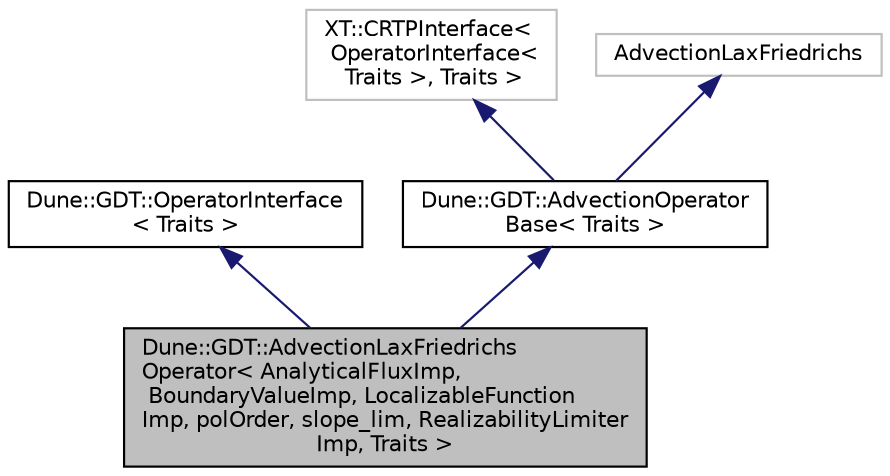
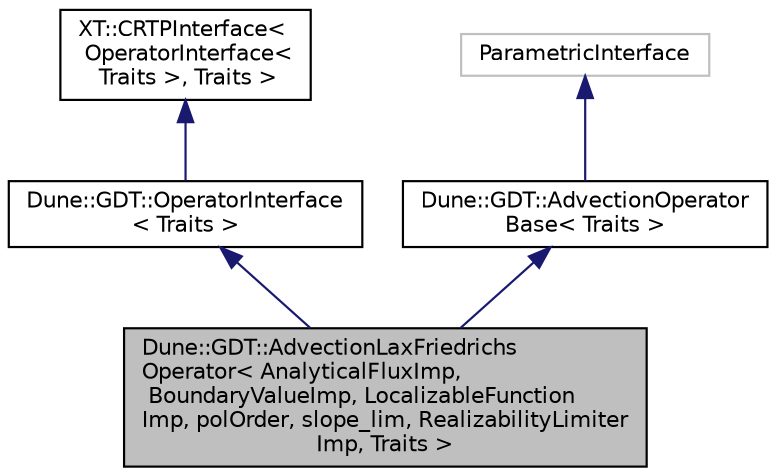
node "XT::CRTPInterface< OperatorInterface< Traits >, Traits >": color grey75 -> black
node "AdvectionLaxFriedrichs": label "AdvectionLaxFriedrichs" -> "ParametricInterface"
edge "Dune::GDT::AdvectionOperator Base< Traits >" -> "XT::CRTPInterface< OperatorInterface< Traits >, Traits >": now "Dune::GDT::OperatorInterface < Traits >" -> "XT::CRTPInterface< OperatorInterface< Traits >, Traits >"
